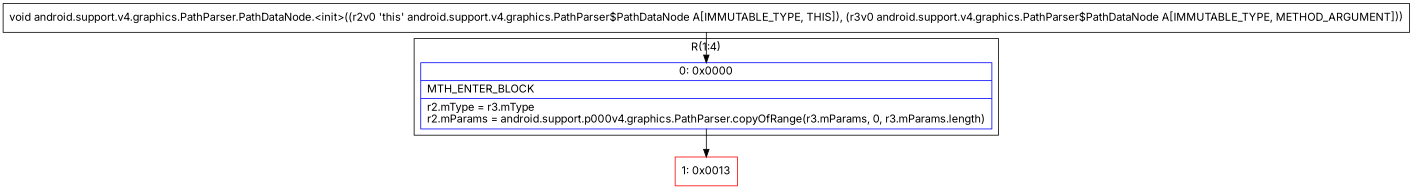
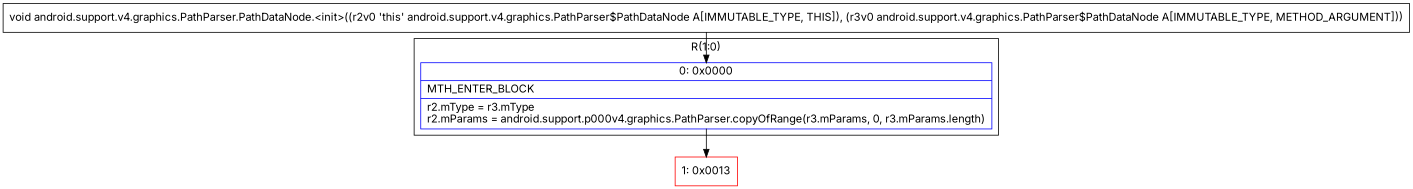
cluster "R(1:4)": label "R(1:4)" -> "R(1:0)"
